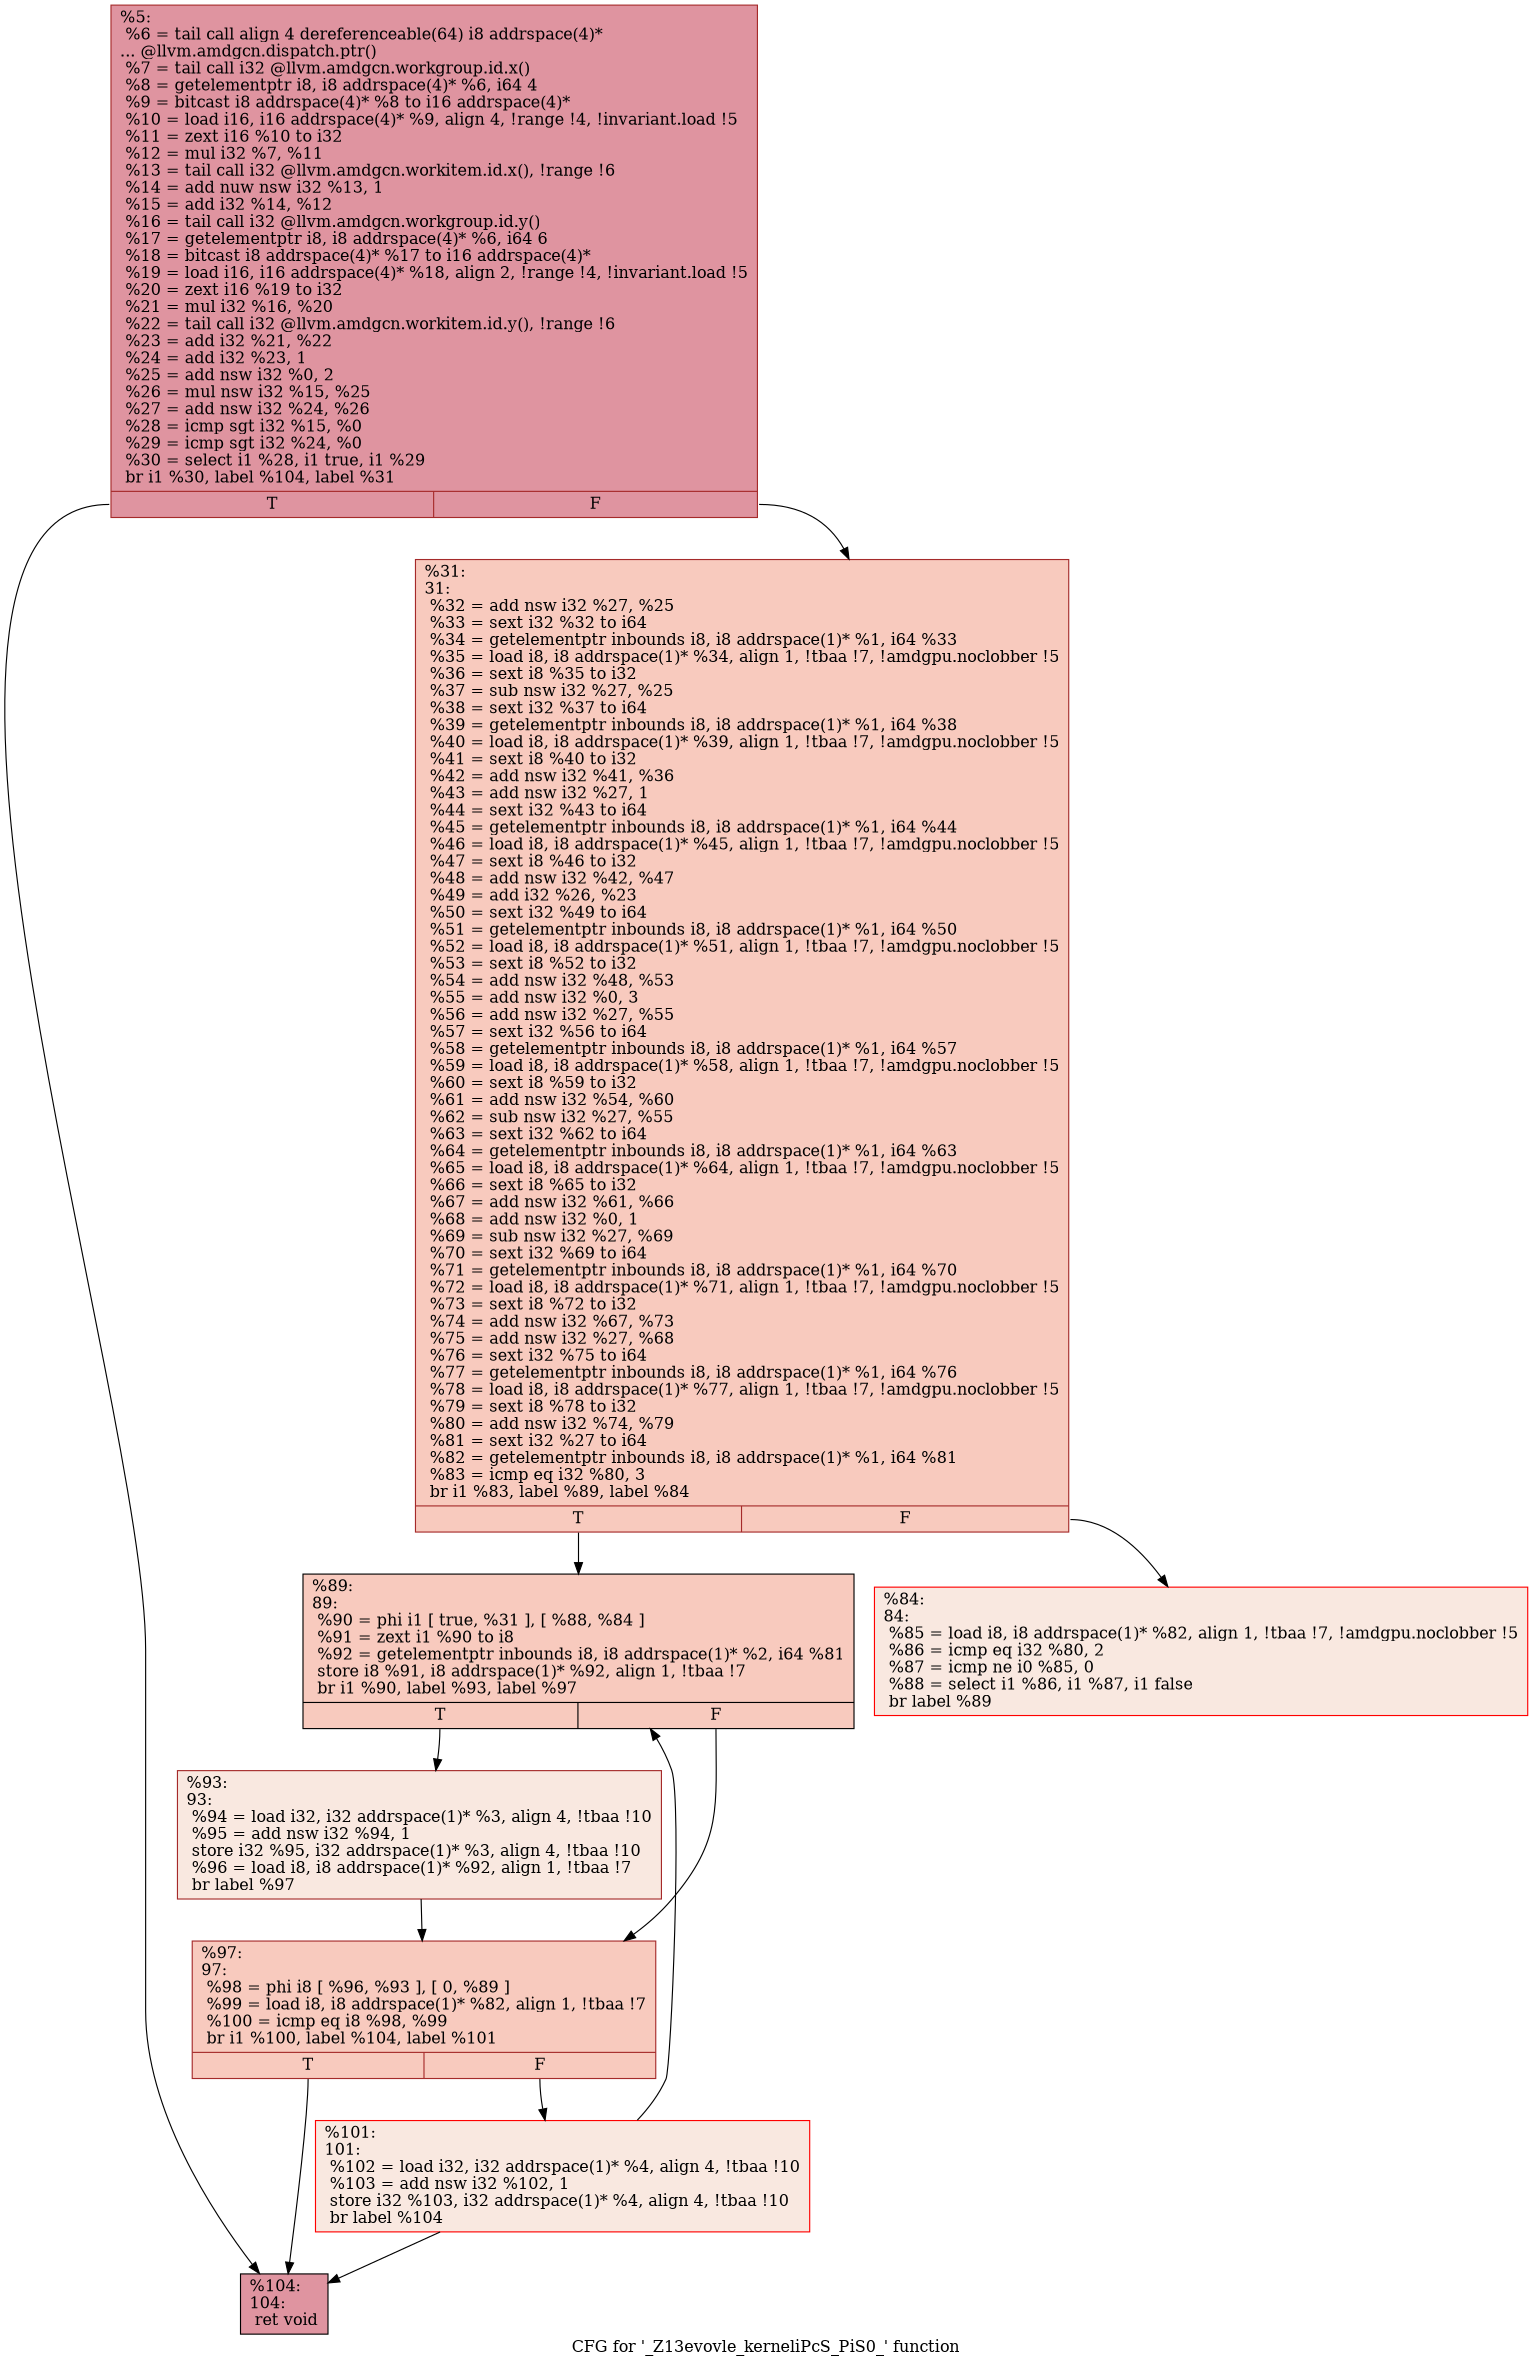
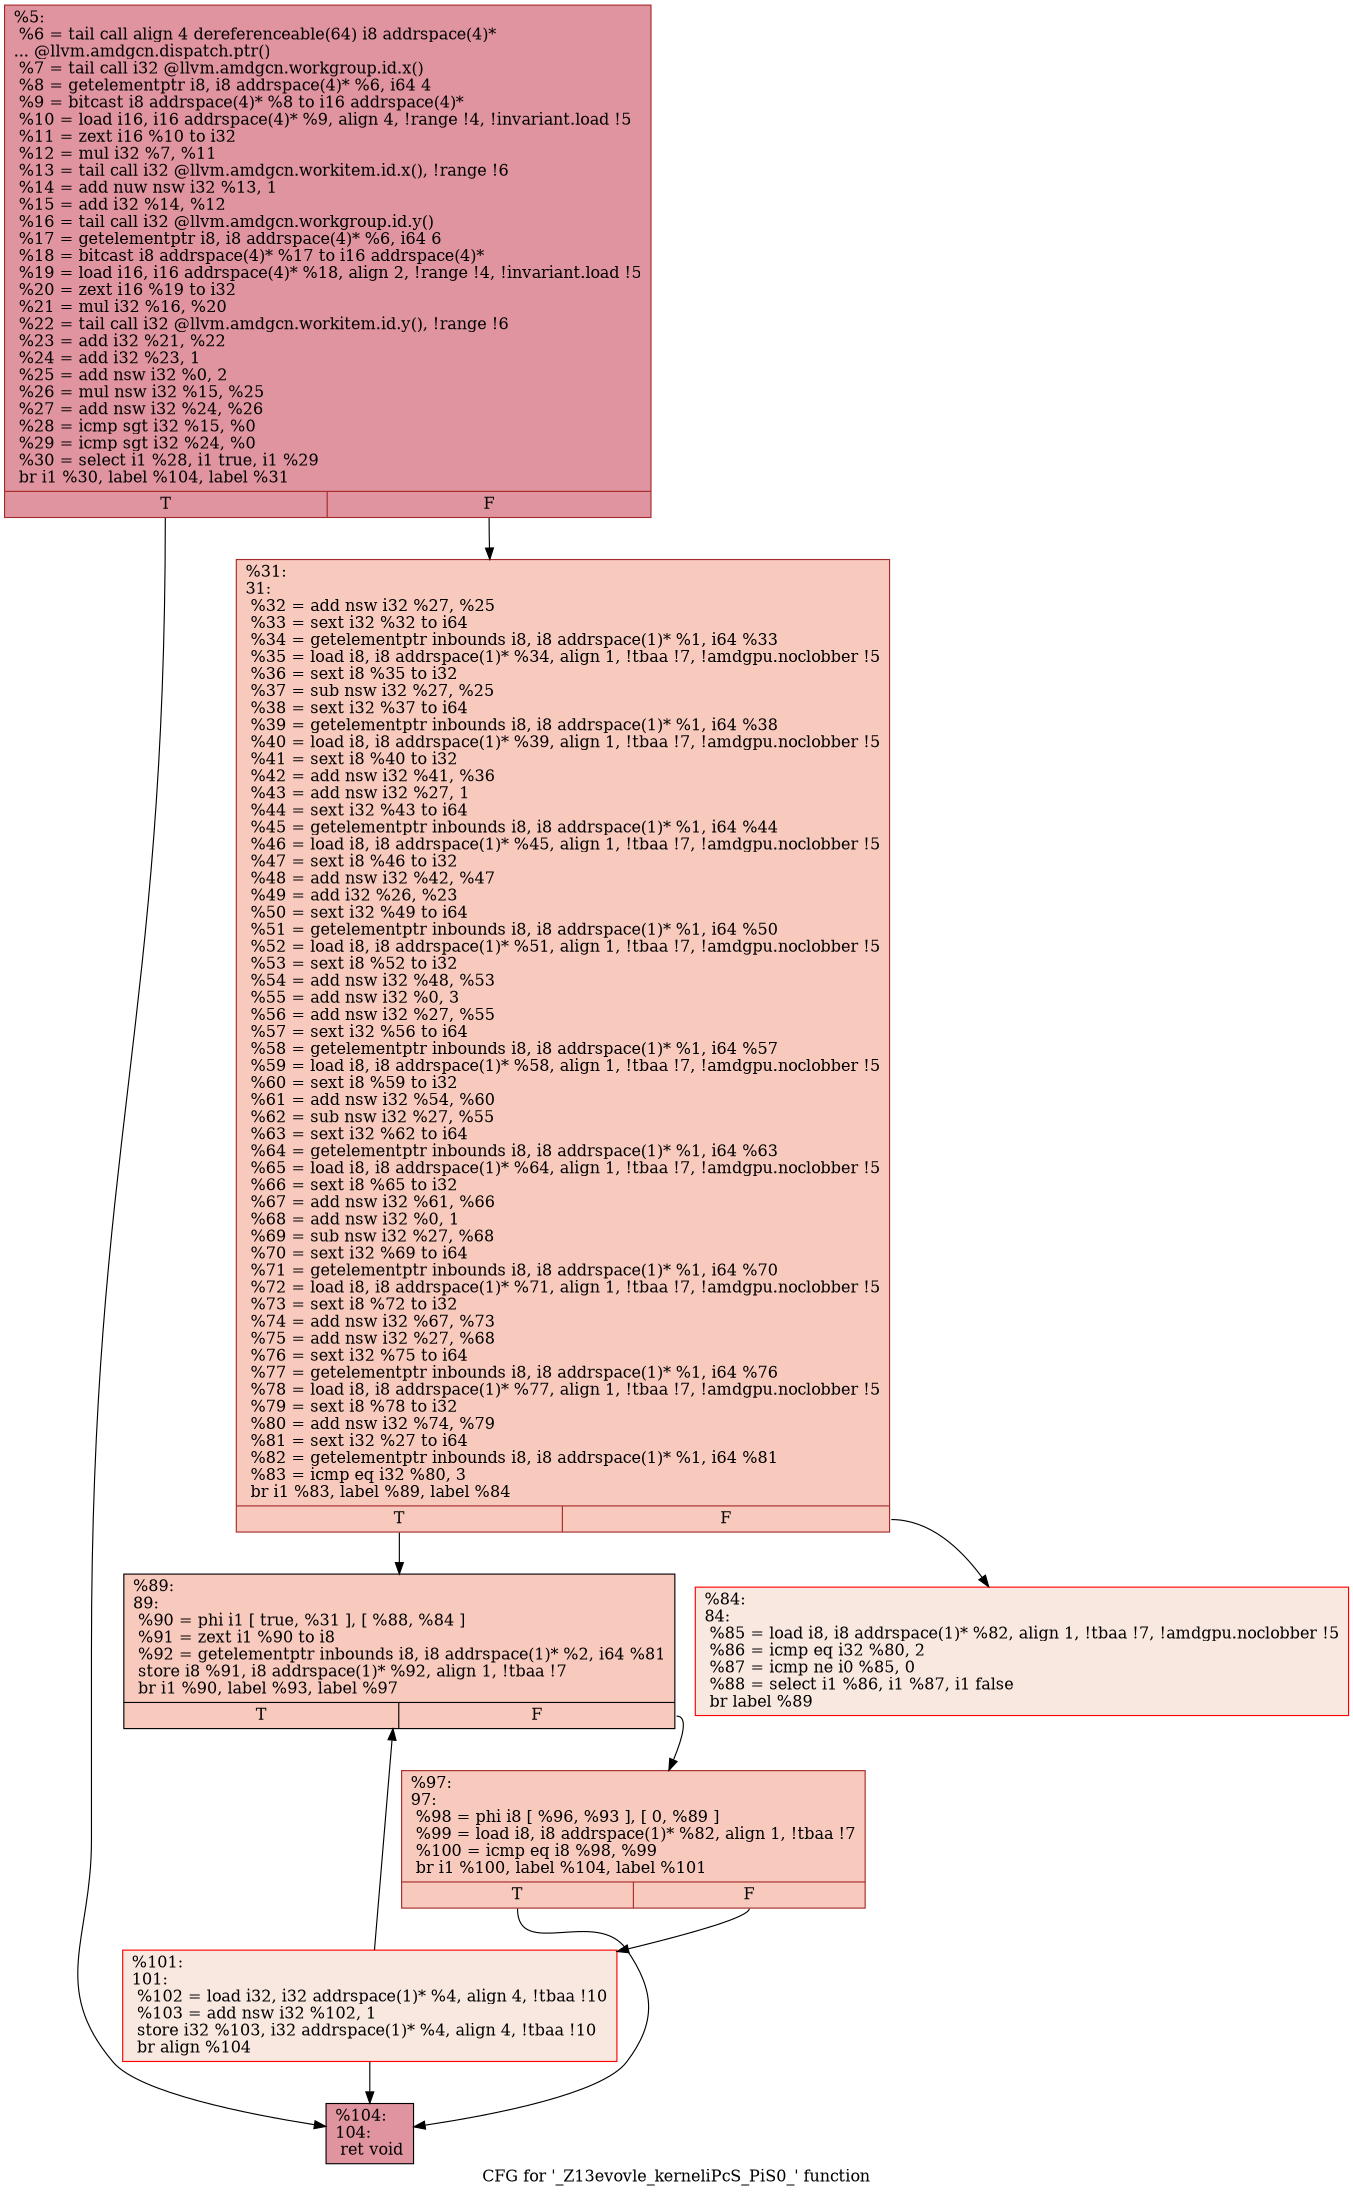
node "%31:": text "%69 = sub nsw i32 %27, %69" -> "%69 = sub nsw i32 %27, %68"
node "%93:": removed
node "%101:": text "br label %104" -> "br align %104"
